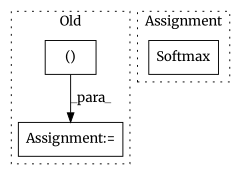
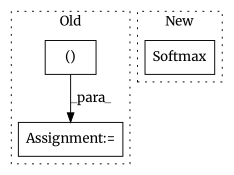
cluster "Assignment": label "Assignment" -> "New"
